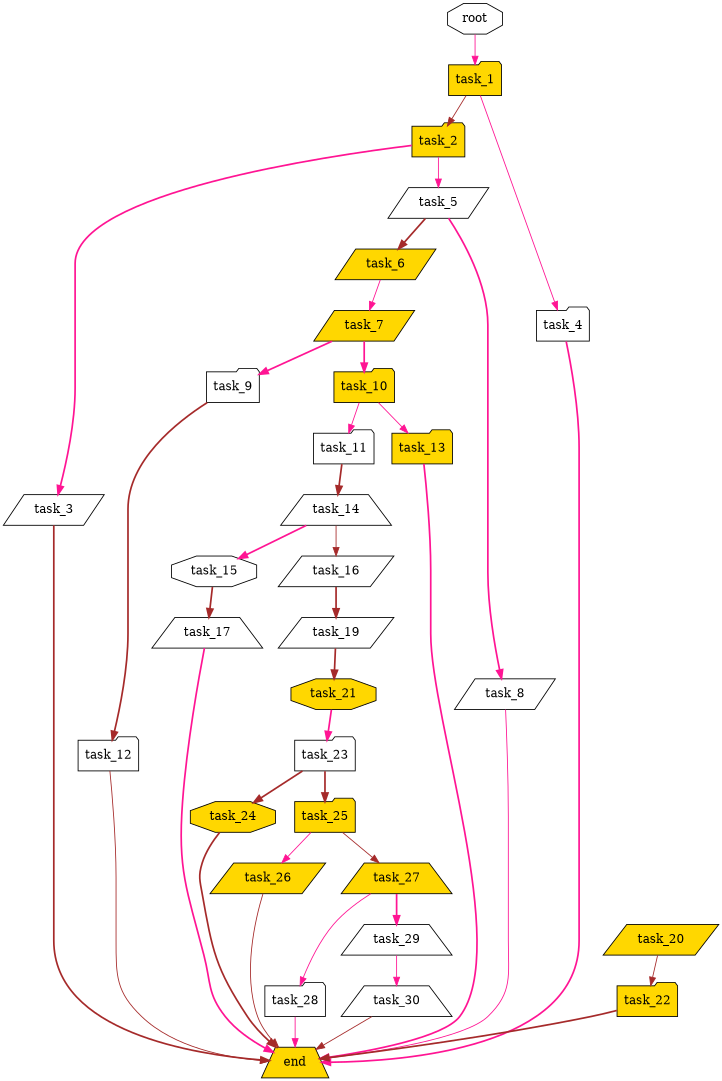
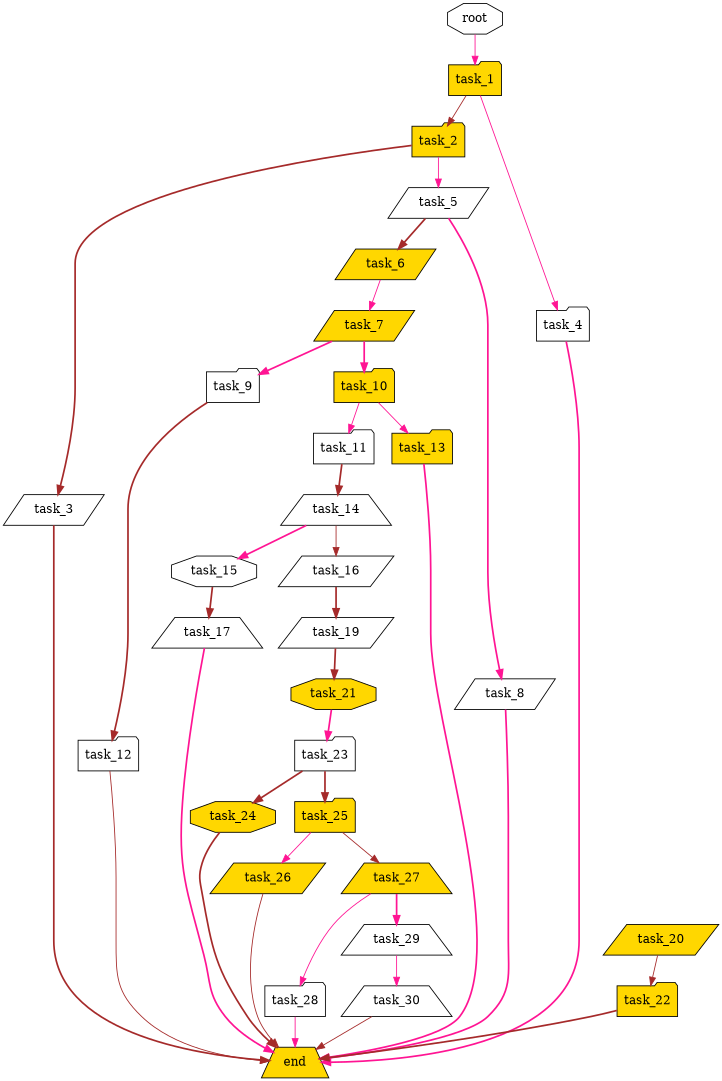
edge "task_2" -> "task_3": color deeppink -> brown
edge "task_8" -> "end": style solid -> bold
